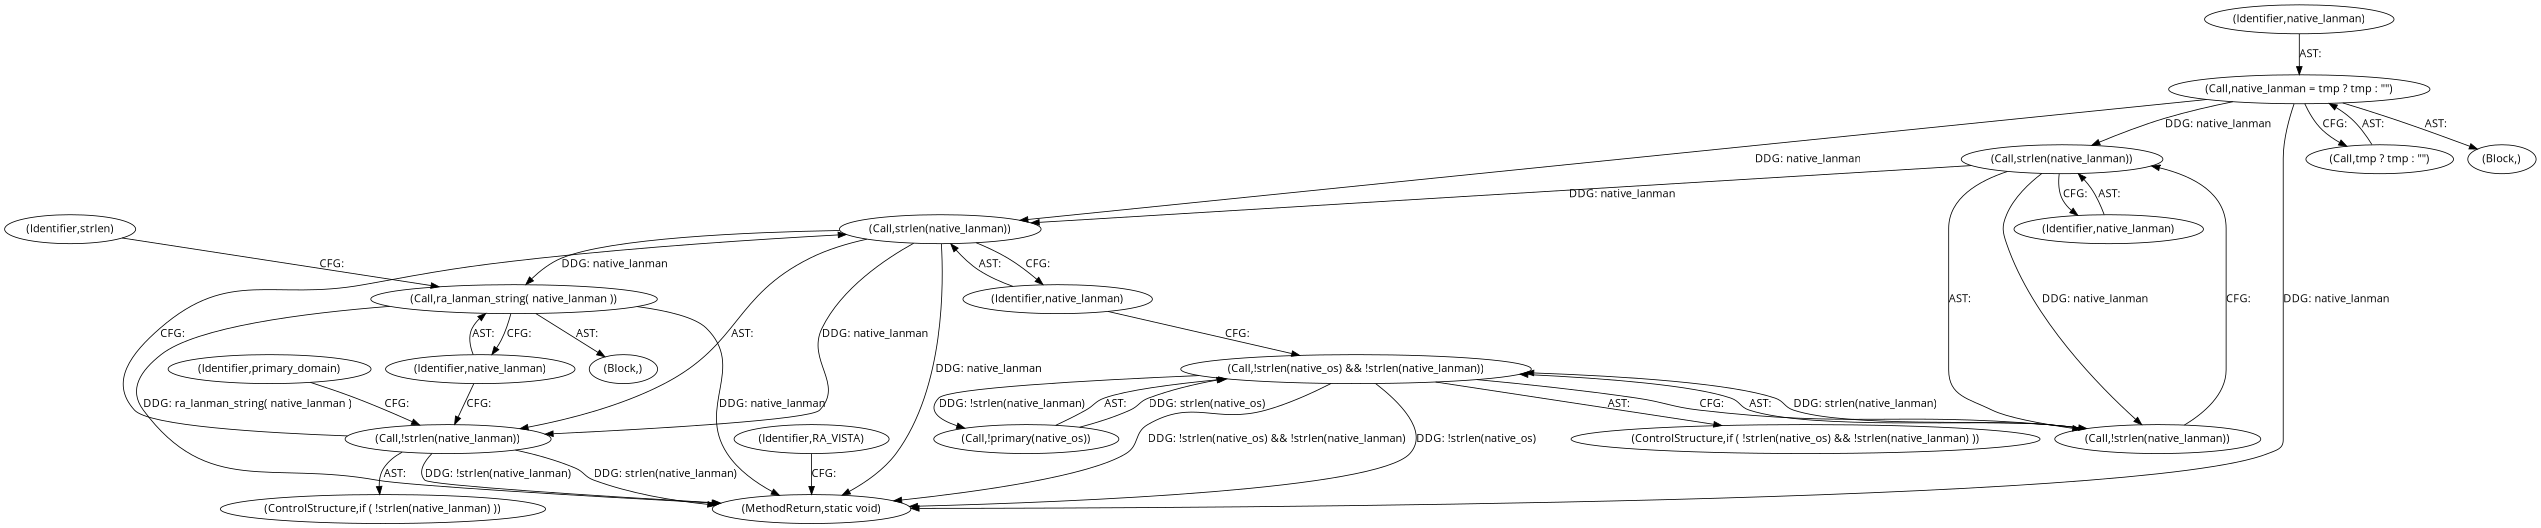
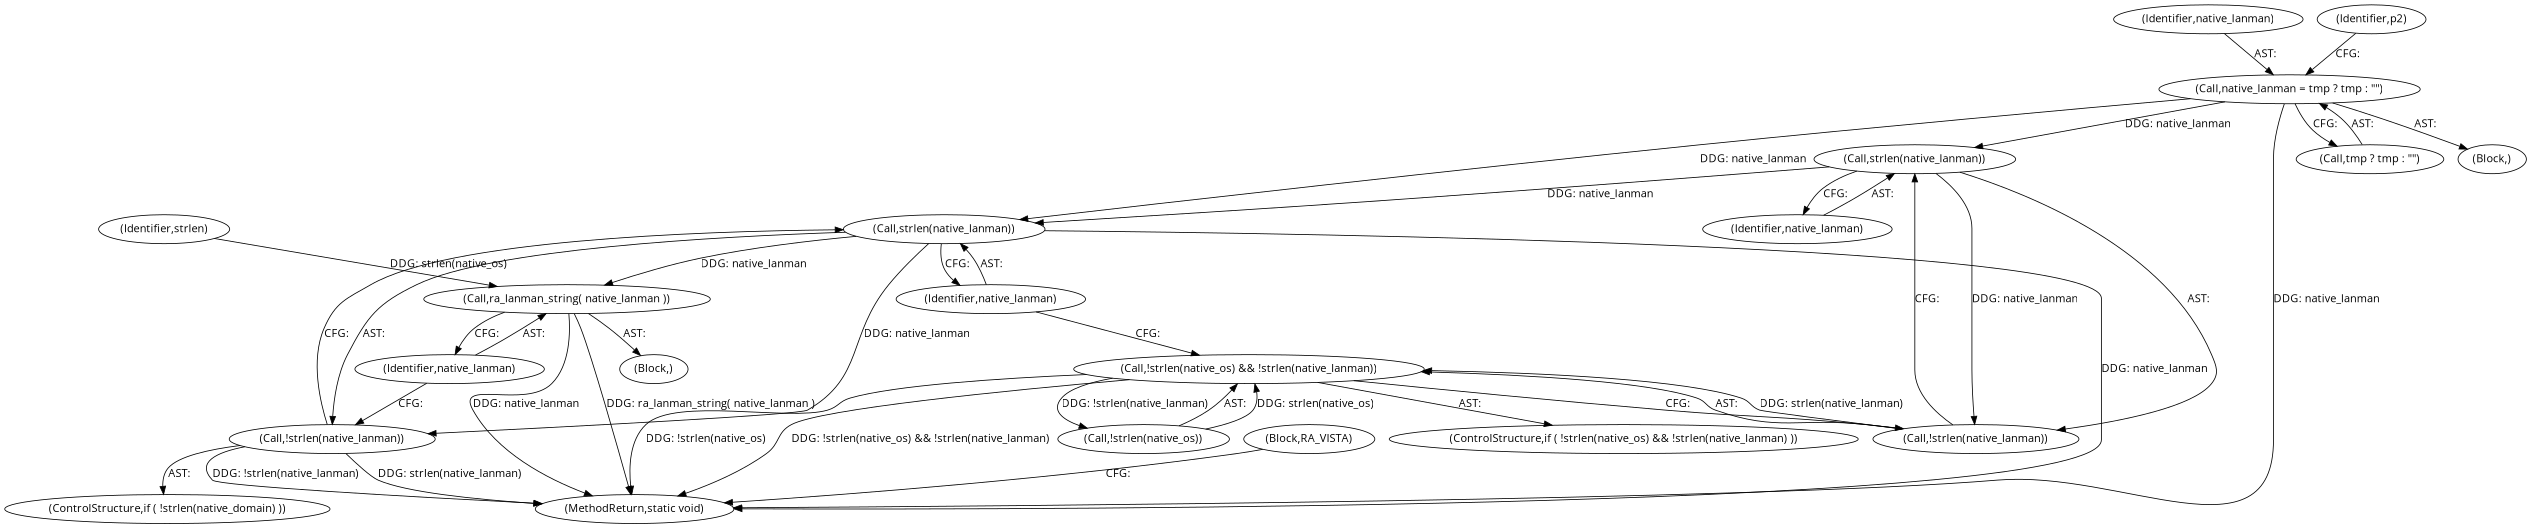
node "(Identifier,p2)": added
edge "(Identifier,strlen)" -> "(Call,ra_lanman_string( native_lanman ))": label "CFG: " -> "DDG: strlen(native_os)"
node "(Identifier,primary_domain)": removed
node "(Identifier,RA_VISTA)": label "(Identifier,RA_VISTA)" -> "(Block,RA_VISTA)"
node "(Call,!primary(native_os))": label "(Call,!primary(native_os))" -> "(Call,!strlen(native_os))"
node "(ControlStructure,if ( !strlen(native_lanman) ))": label "(ControlStructure,if ( !strlen(native_lanman) ))" -> "(ControlStructure,if ( !strlen(native_domain) ))"
